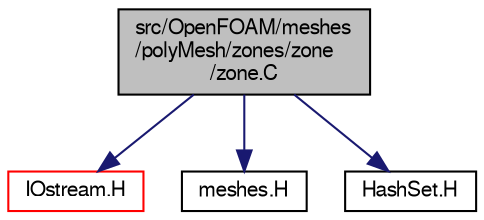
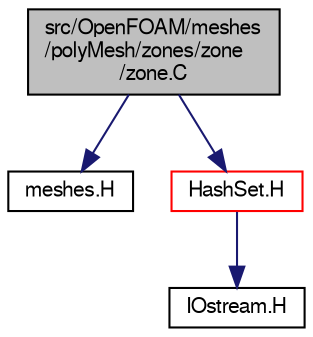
edge "src/OpenFOAM/meshes /polyMesh/zones/zone /zone.C" -> "IOstream.H": now "HashSet.H" -> "IOstream.H"
node "IOstream.H": color red -> black
node "HashSet.H": color black -> red
